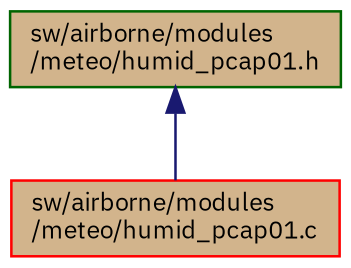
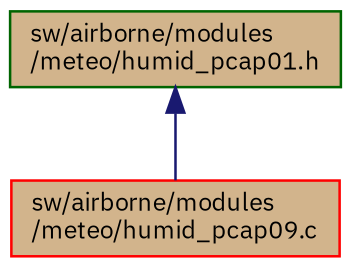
node "sw/airborne/modules /meteo/humid_pcap01.c": label "sw/airborne/modules /meteo/humid_pcap01.c" -> "sw/airborne/modules /meteo/humid_pcap09.c"
